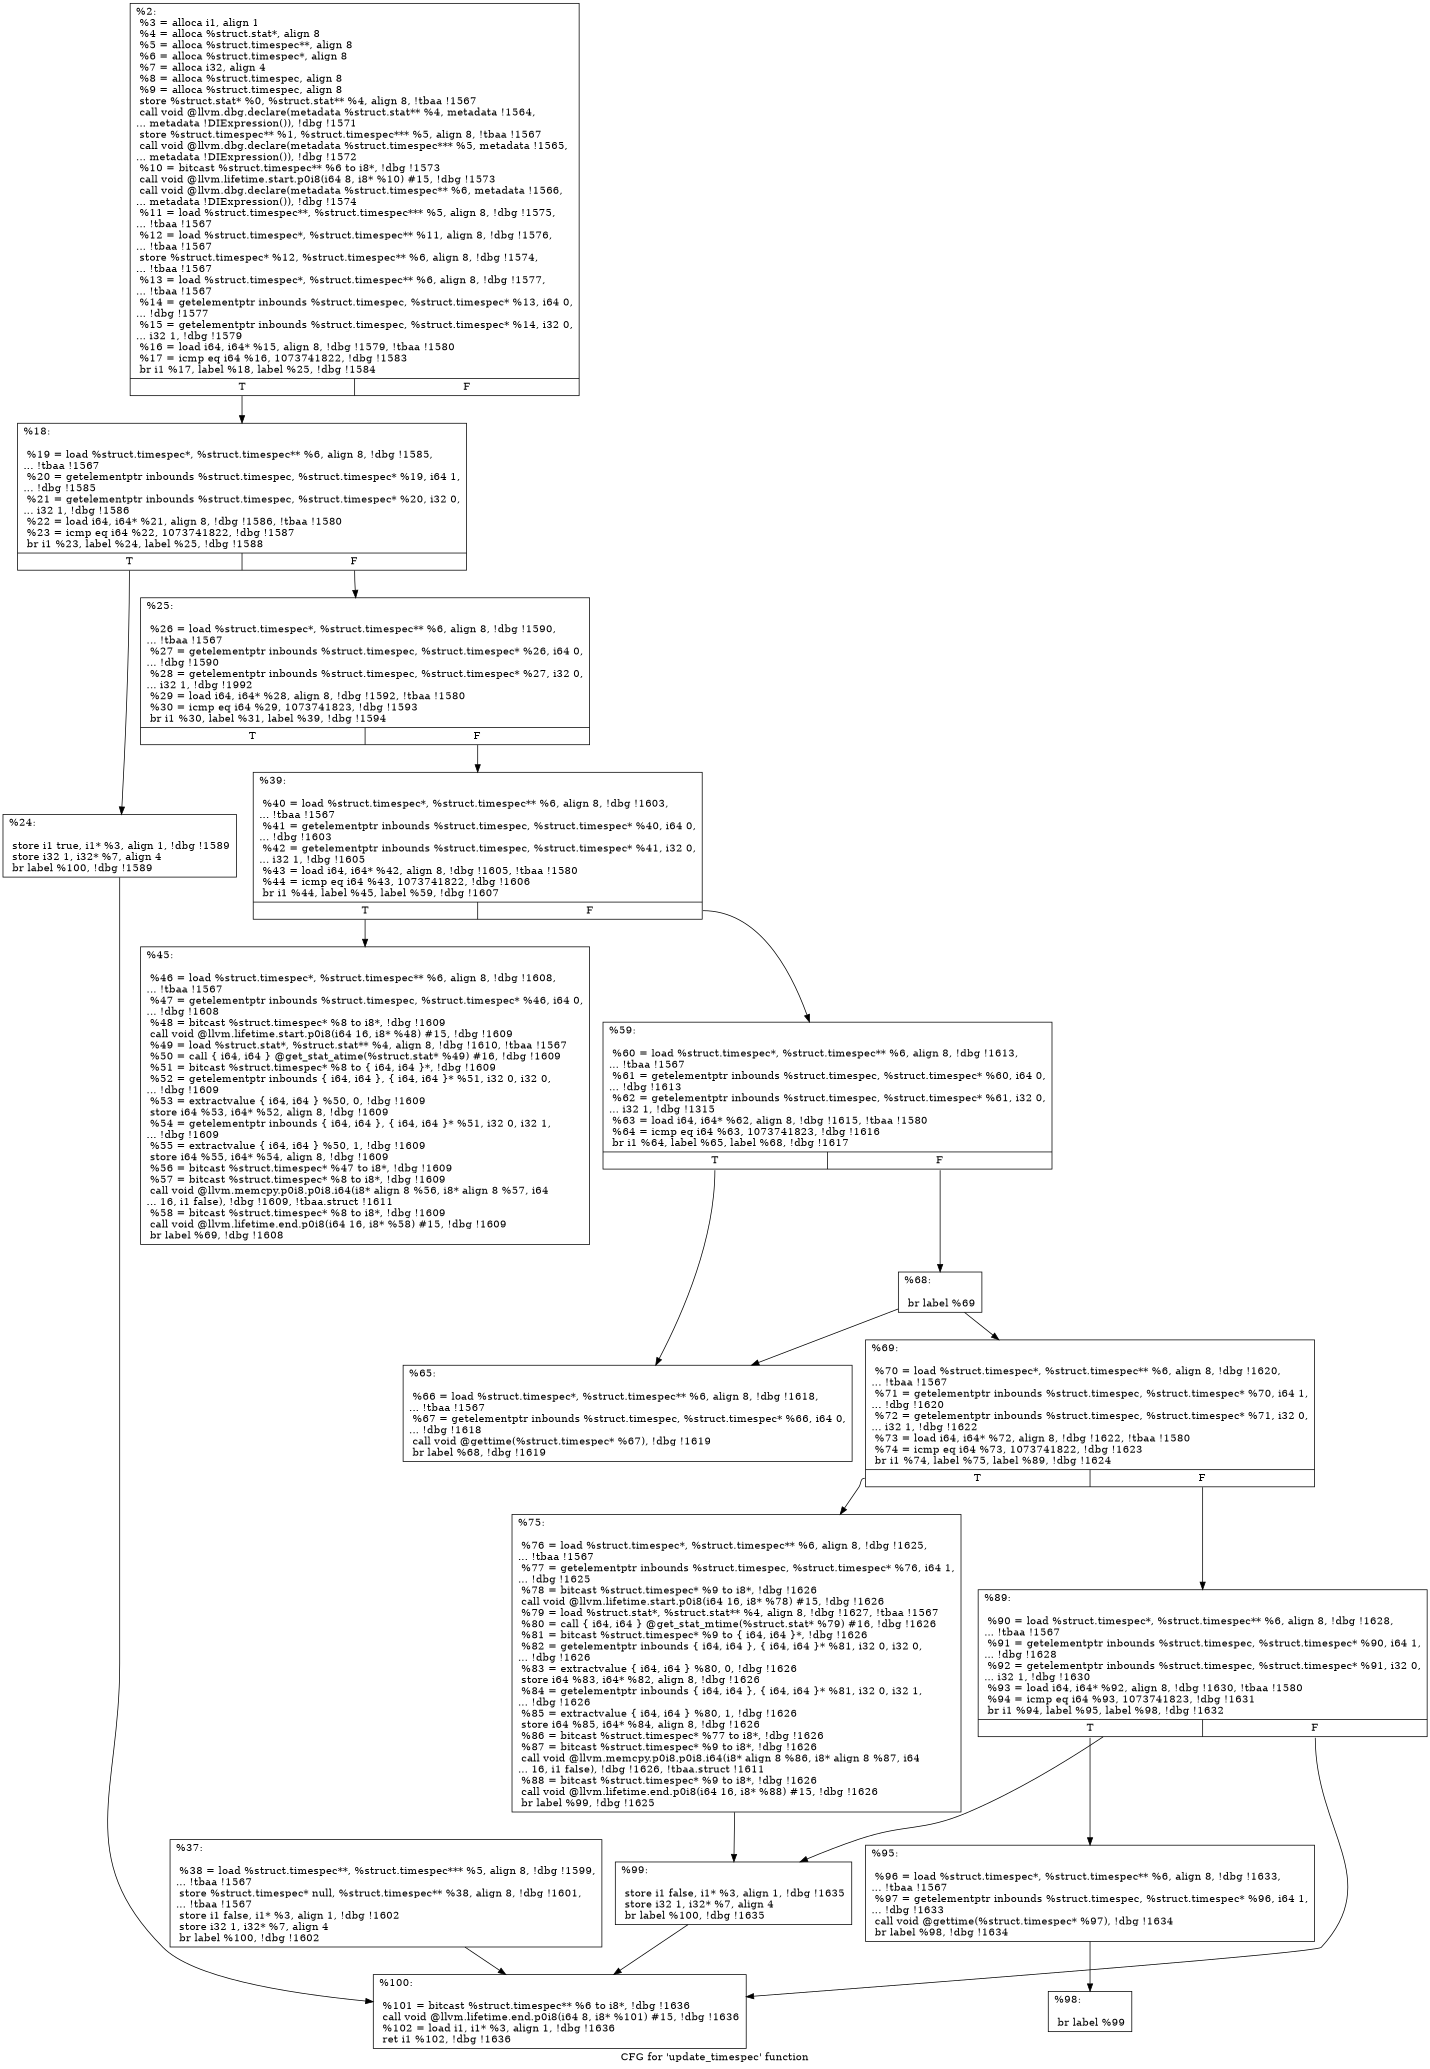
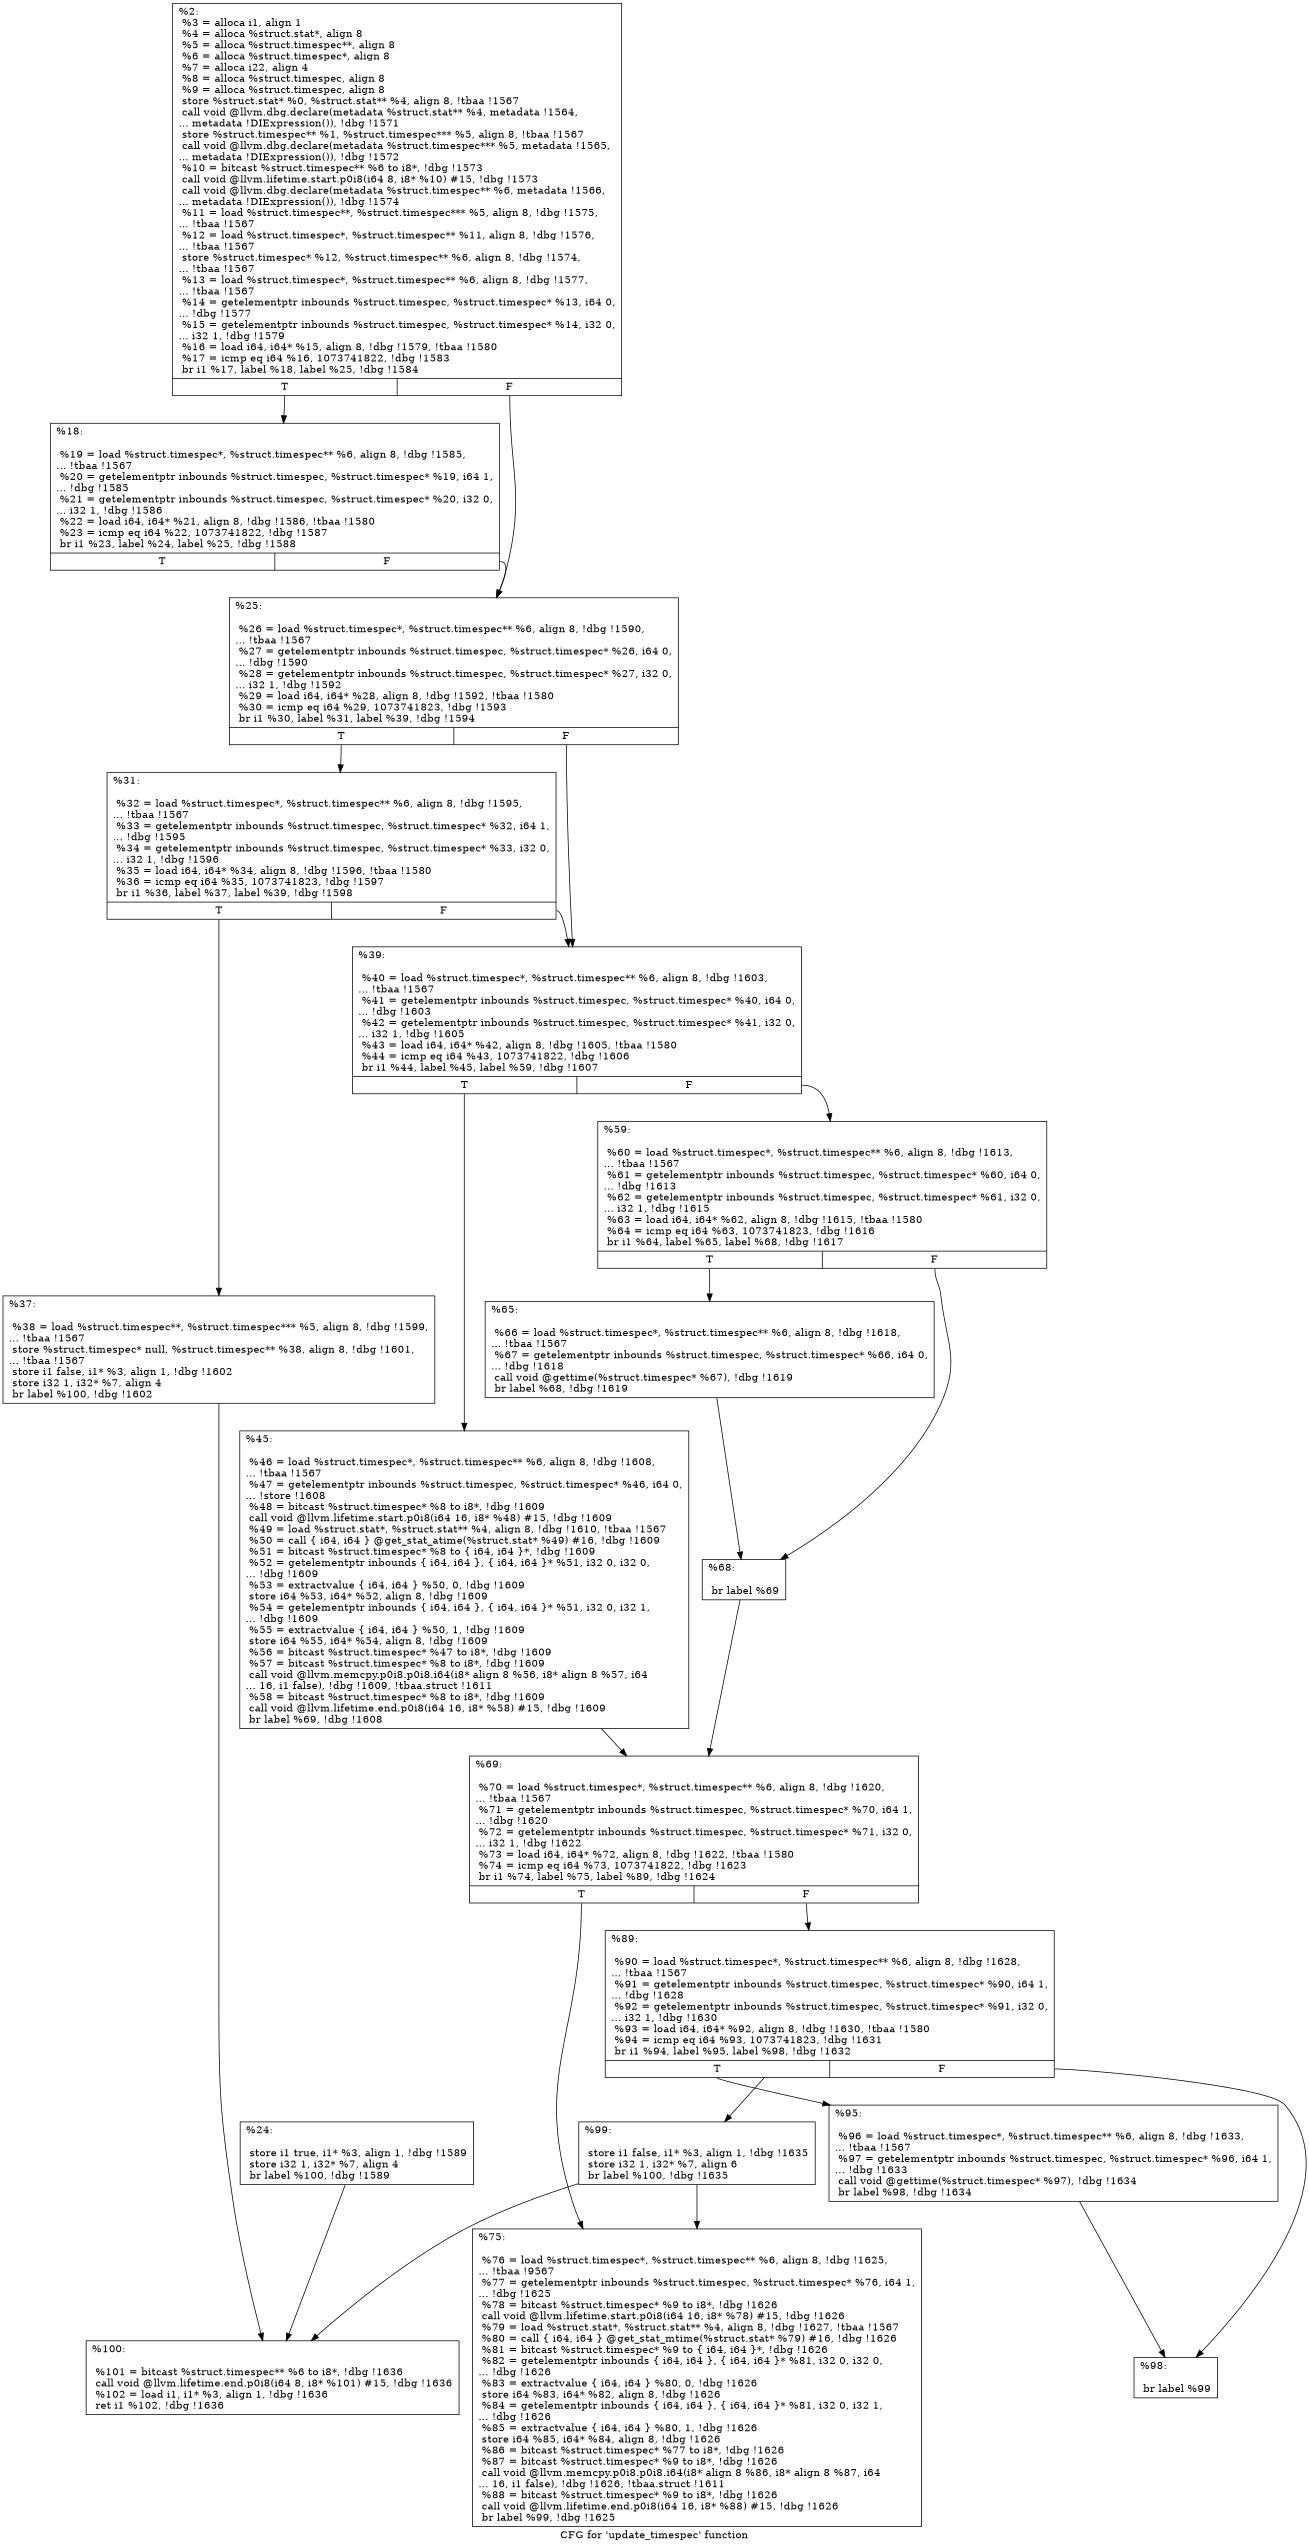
node "%2:": text "%7 = alloca i32, align 4" -> "%7 = alloca i22, align 4"
edge "%2:" -> "%25:": added
node "%25:": text "... i32 1, !dbg !1992" -> "... i32 1, !dbg !1592"
edge "%18:" -> "%24:": removed
node "%31:": added
node "%45:": text "... !dbg !1608" -> "... !store !1608"
node "%59:": text "... i32 1, !dbg !1315" -> "... i32 1, !dbg !1615"
edge "%68:" -> "%65:": reversed
node "%75:": text "... !tbaa !1567" -> "... !tbaa !9567"
edge "%45:" -> "%69:": added
edge "%75:" -> "%99:": reversed
node "%99:": text "store i32 1, i32* %7, align 4" -> "store i32 1, i32* %7, align 6"
edge "%89:" -> "%100:": now "%89:" -> "%98:"
